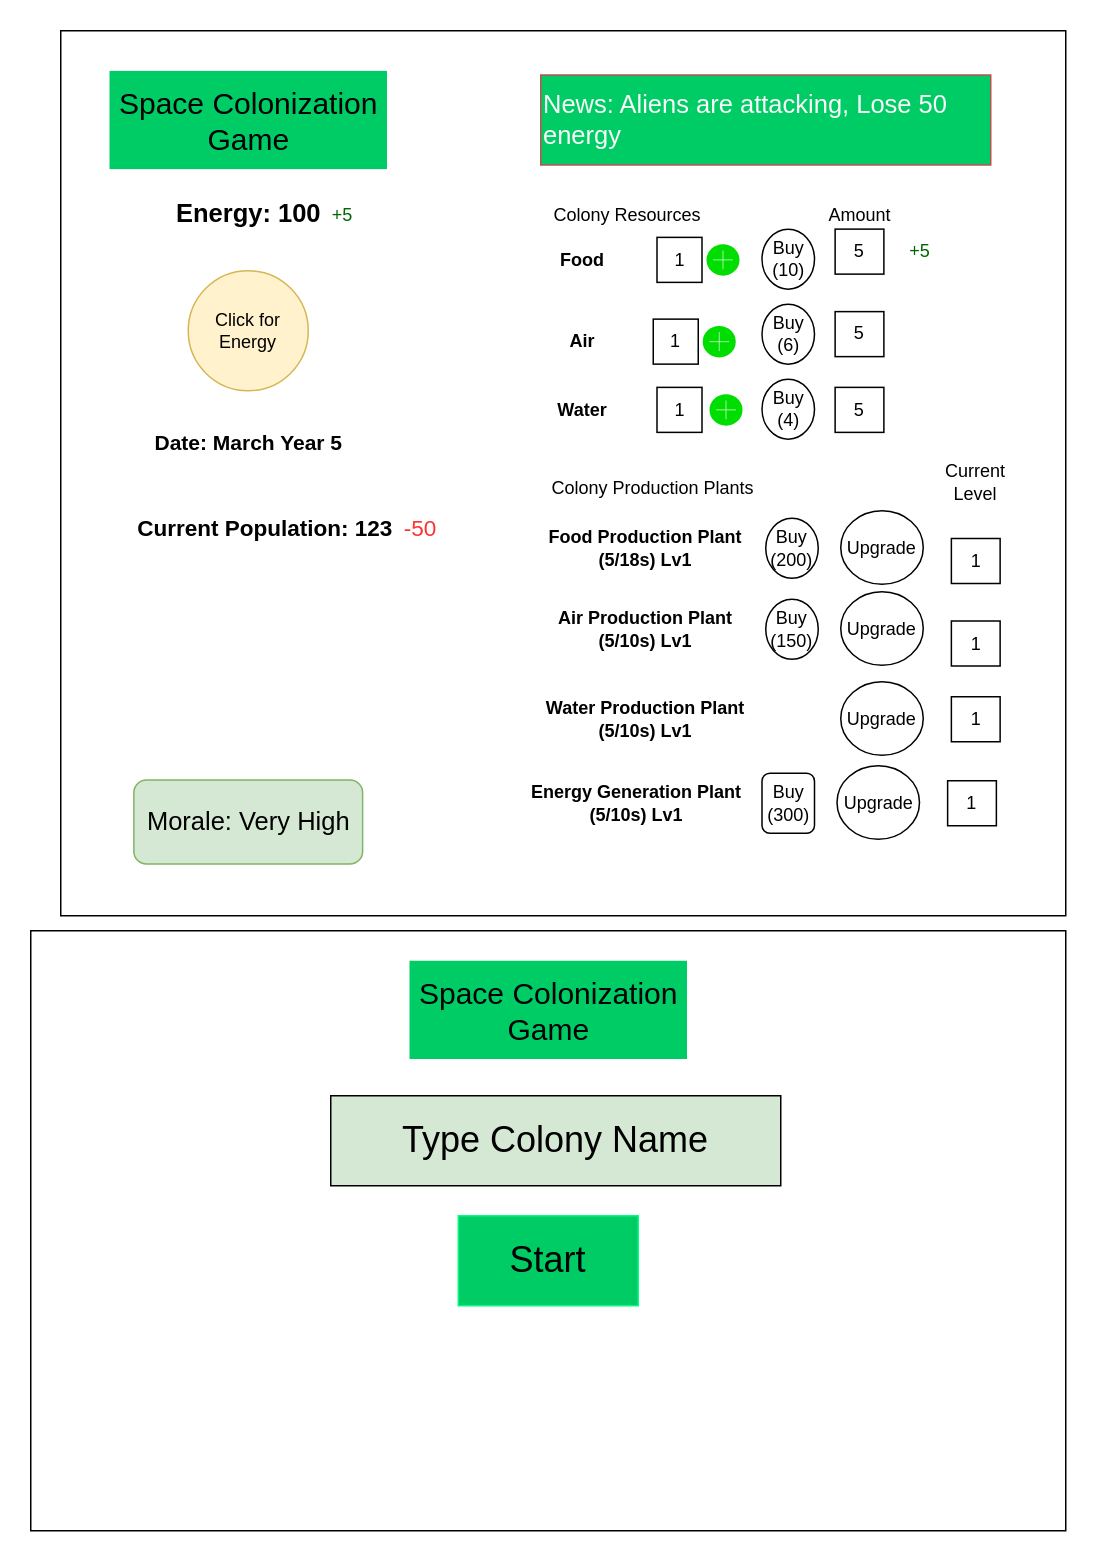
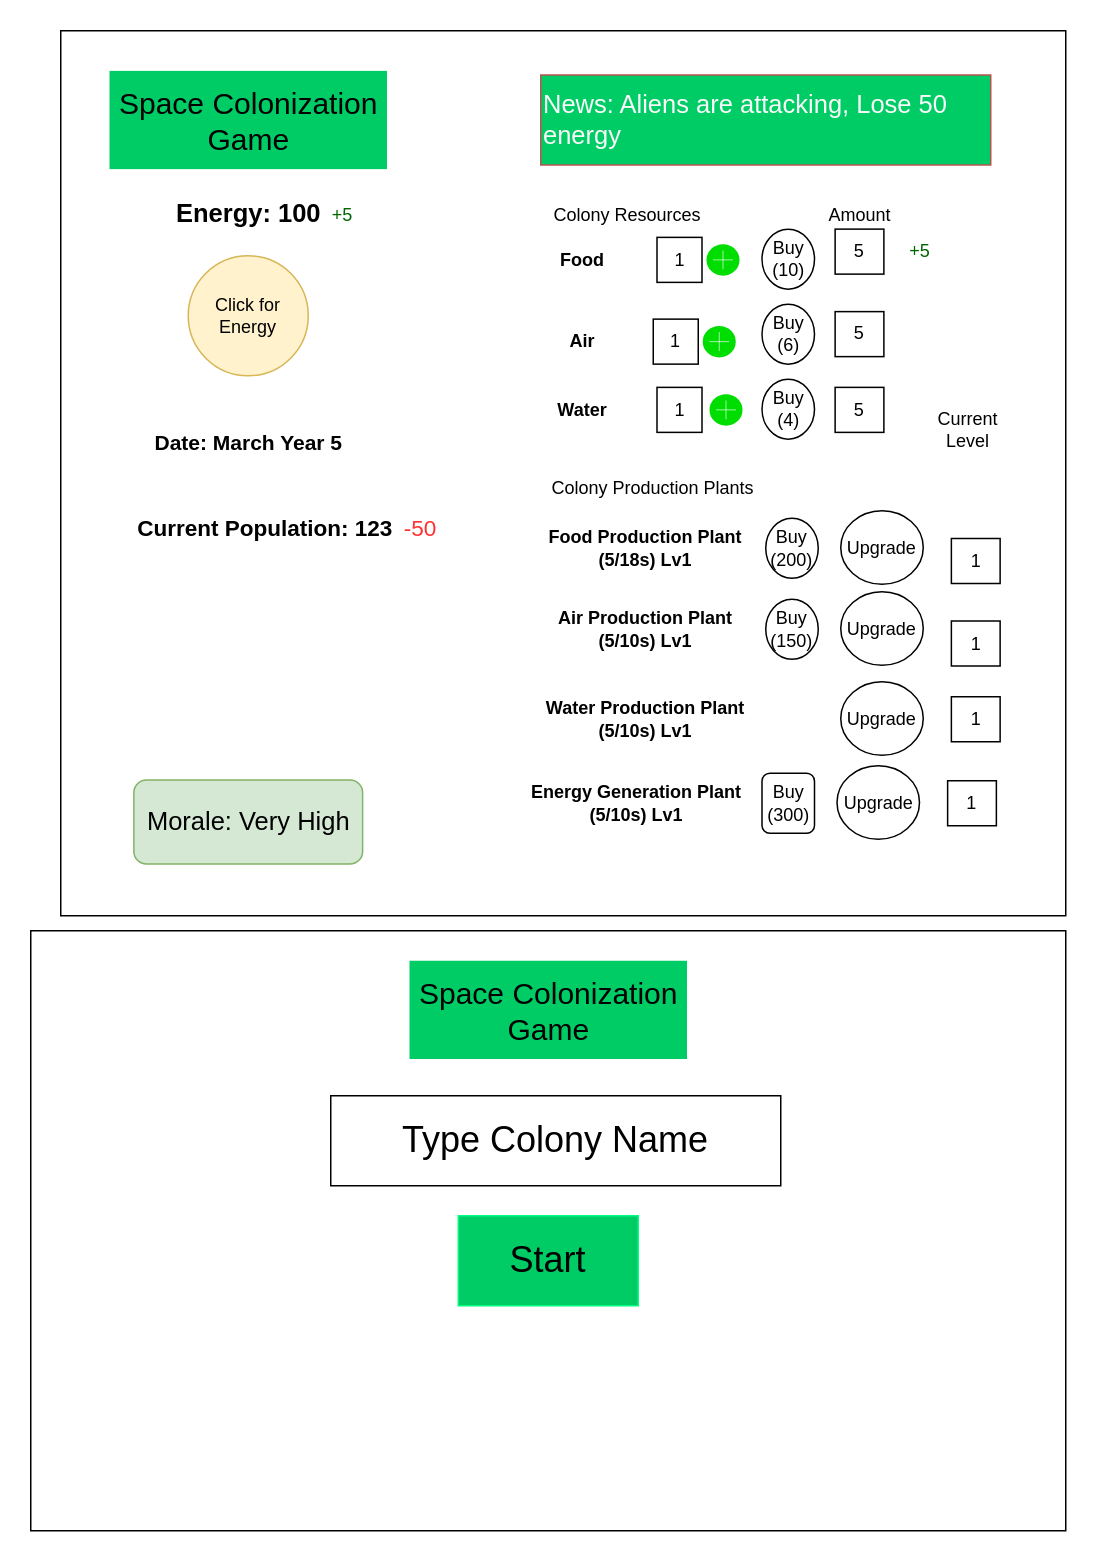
node "Click for Energy": moved (248, 331) -> (248, 316)
node "Current Level": moved (976, 482) -> (968, 429)
node "Type Colony Name": fillcolor #d5e8d4 -> #ffffff
